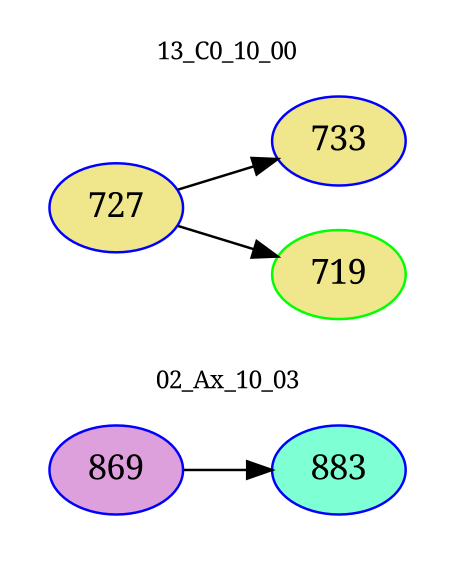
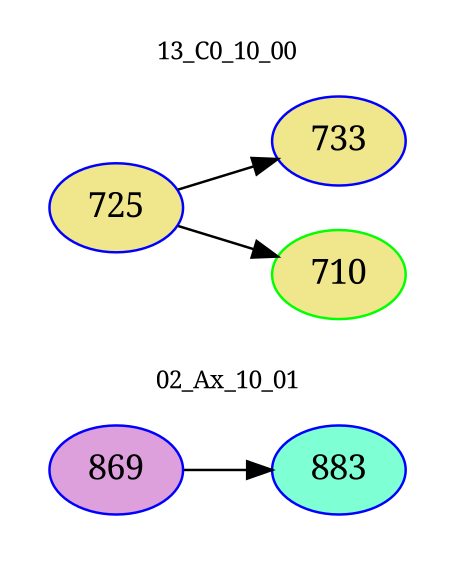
node "727": label "727" -> "725"
node "719": label "719" -> "710"
cluster "02_Ax_10_03": label "02_Ax_10_03" -> "02_Ax_10_01"
